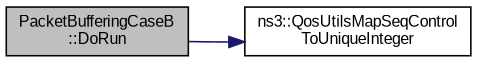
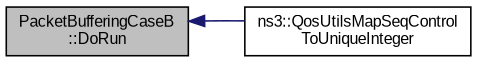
edge "PacketBufferingCaseB ::DoRun" -> "ns3::QosUtilsMapSeqControl ToUniqueInteger": reversed
